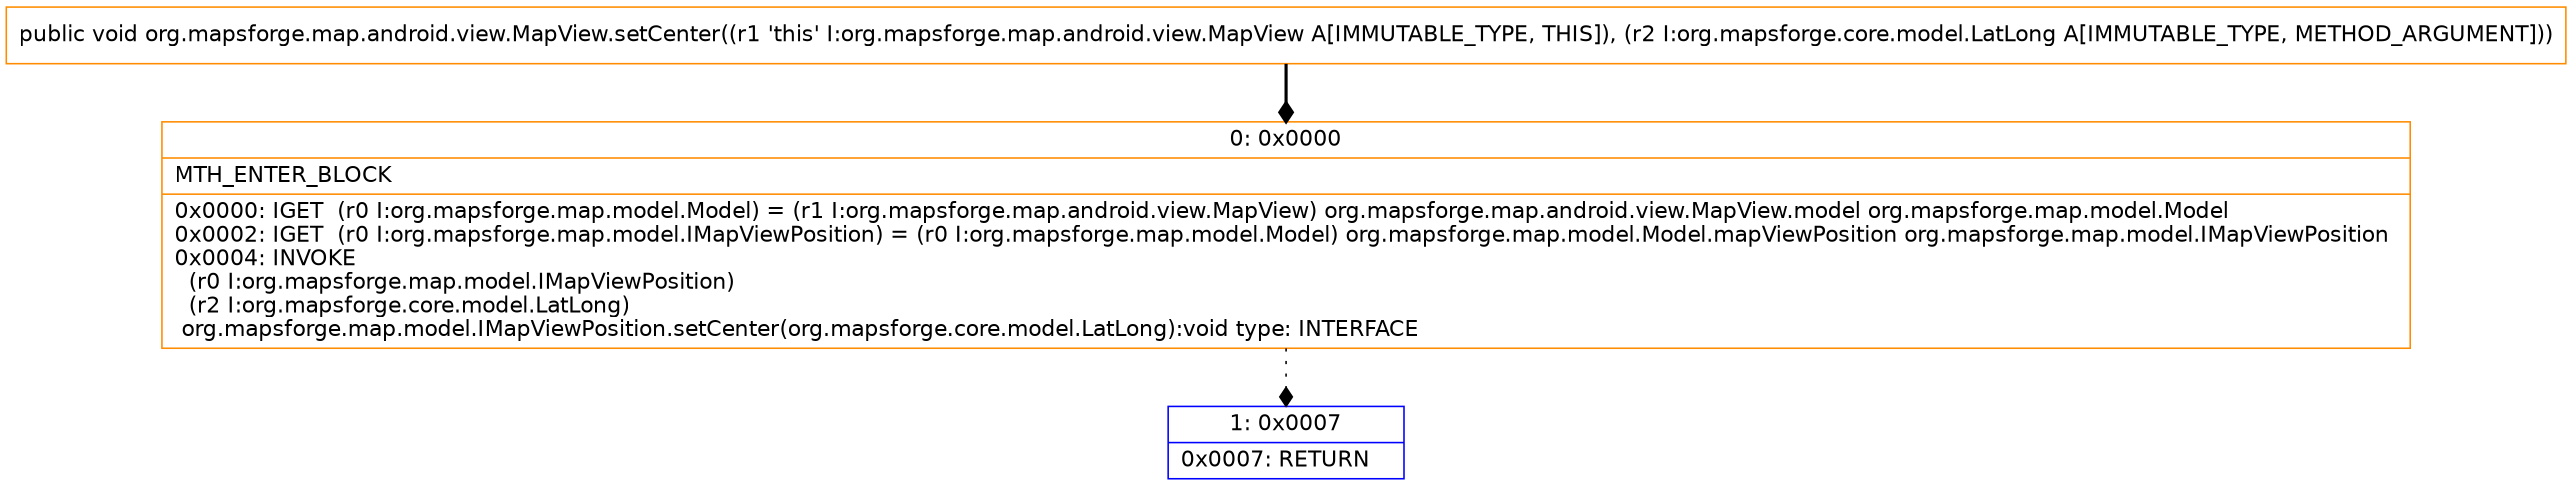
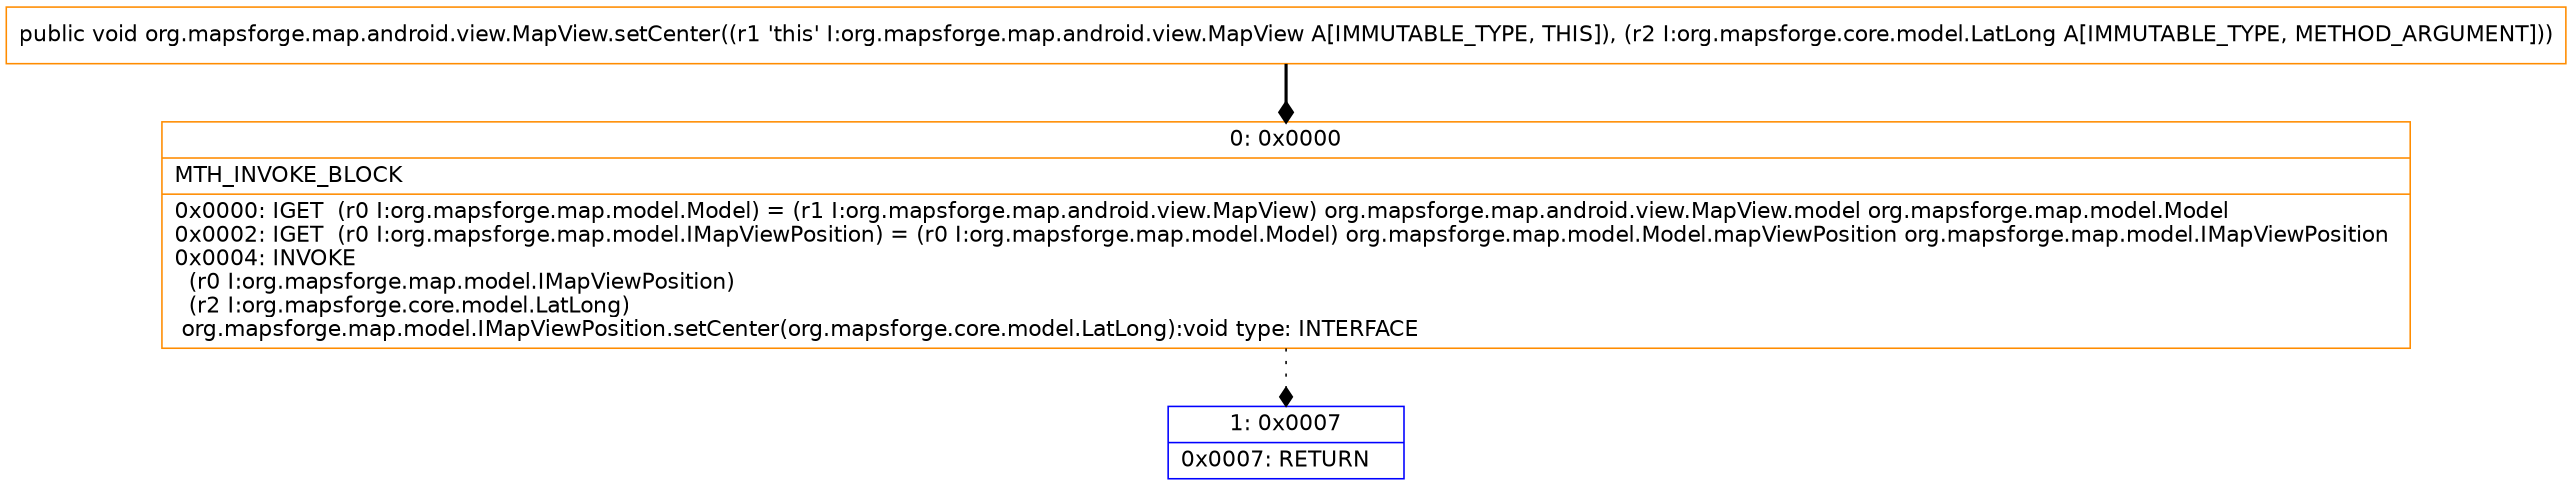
node "0: 0x0000": text "MTH_ENTER_BLOCK" -> "MTH_INVOKE_BLOCK"
